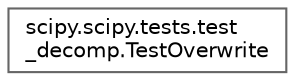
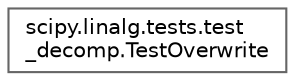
node "scipy.scipy.tests.test _decomp.TestOverwrite": label "scipy.scipy.tests.test _decomp.TestOverwrite" -> "scipy.linalg.tests.test _decomp.TestOverwrite"
